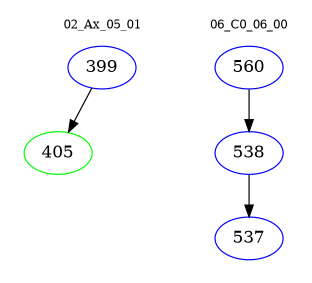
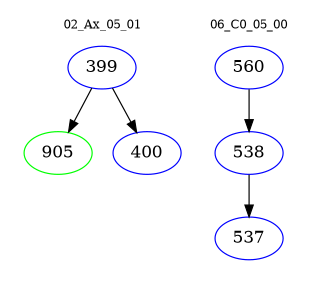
cluster "06_C0_06_00": label "06_C0_06_00" -> "06_C0_05_00"
node "405": label "405" -> "905"
node "400": added
